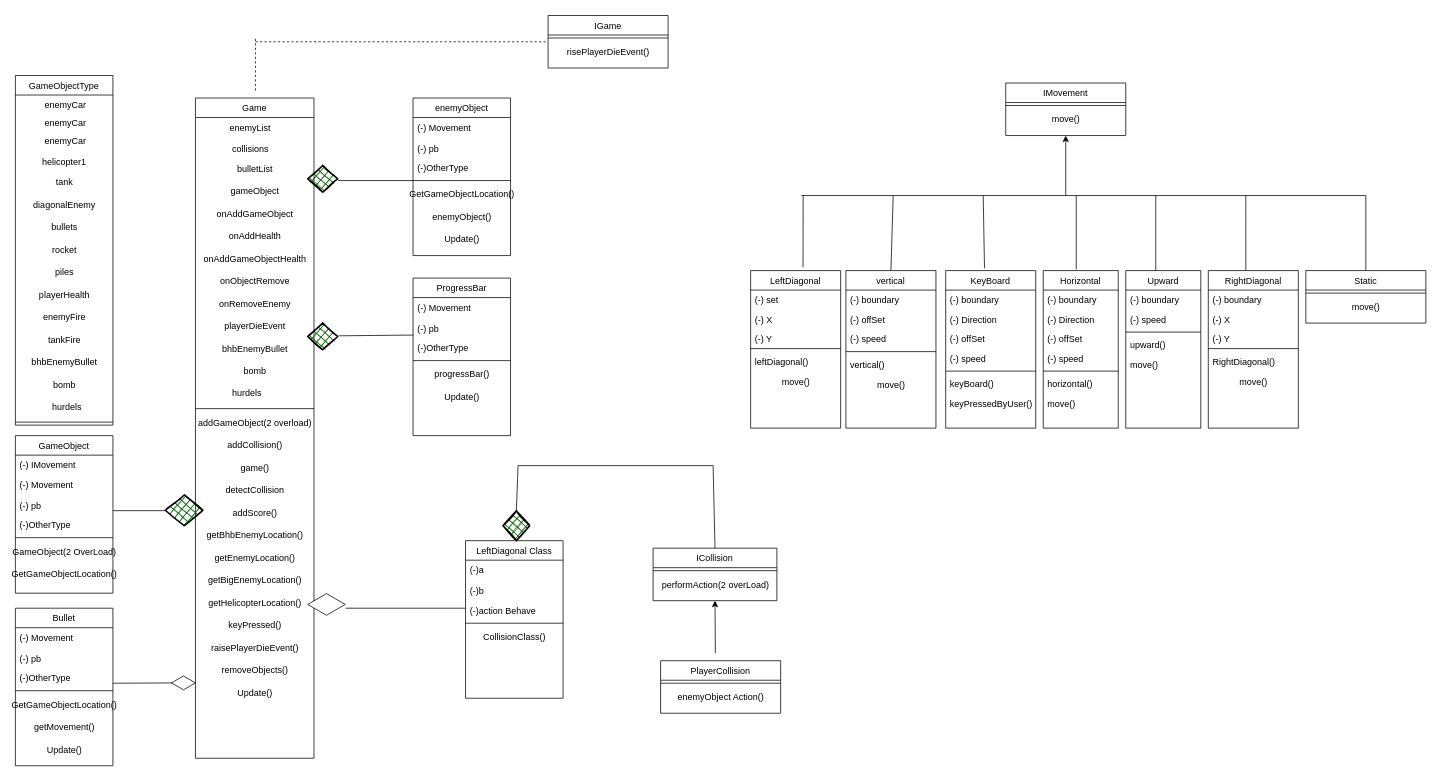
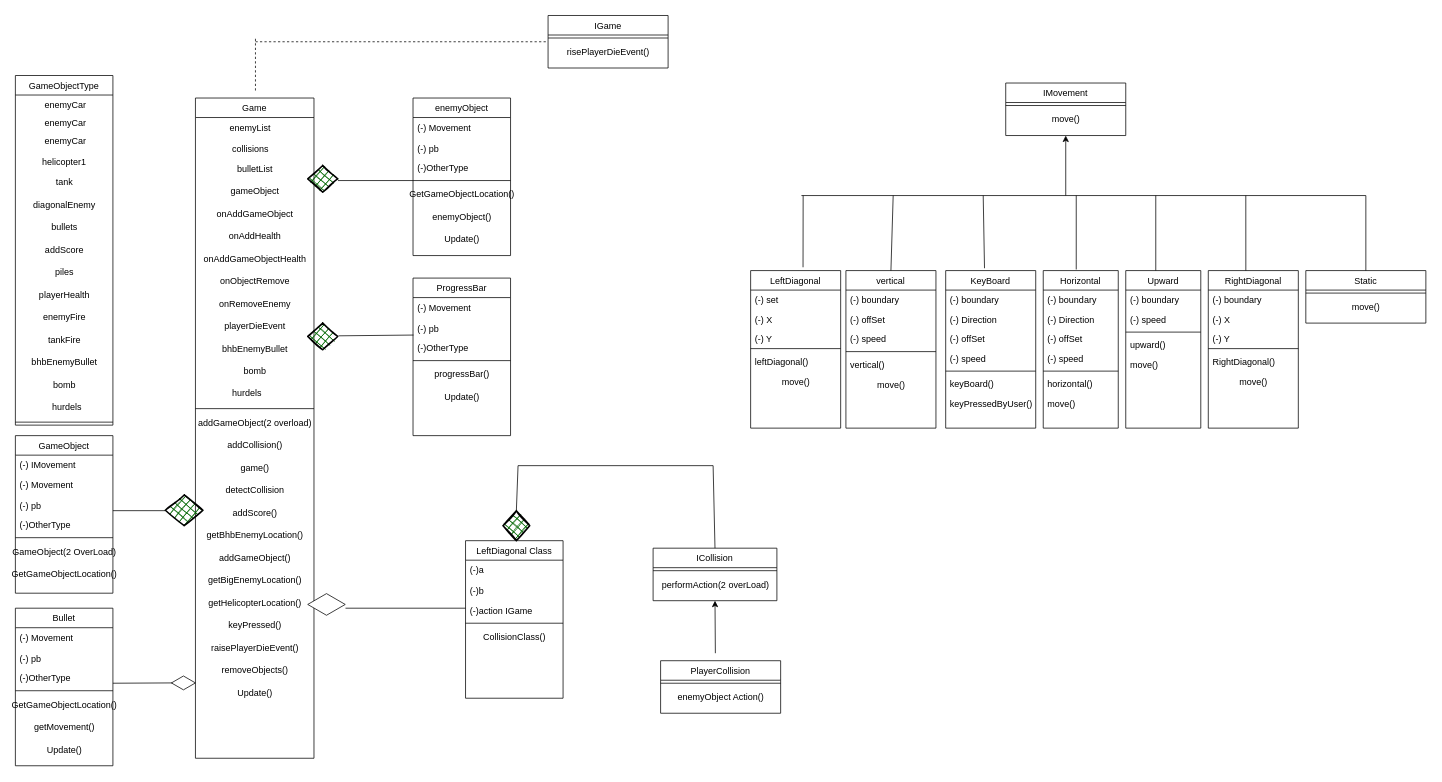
node "rocket": label "rocket" -> "addScore"
node "getEnemyLocation()": label "getEnemyLocation()" -> "addGameObject()"
node "(-)action Behave": label "(-)action Behave" -> "(-)action IGame"
